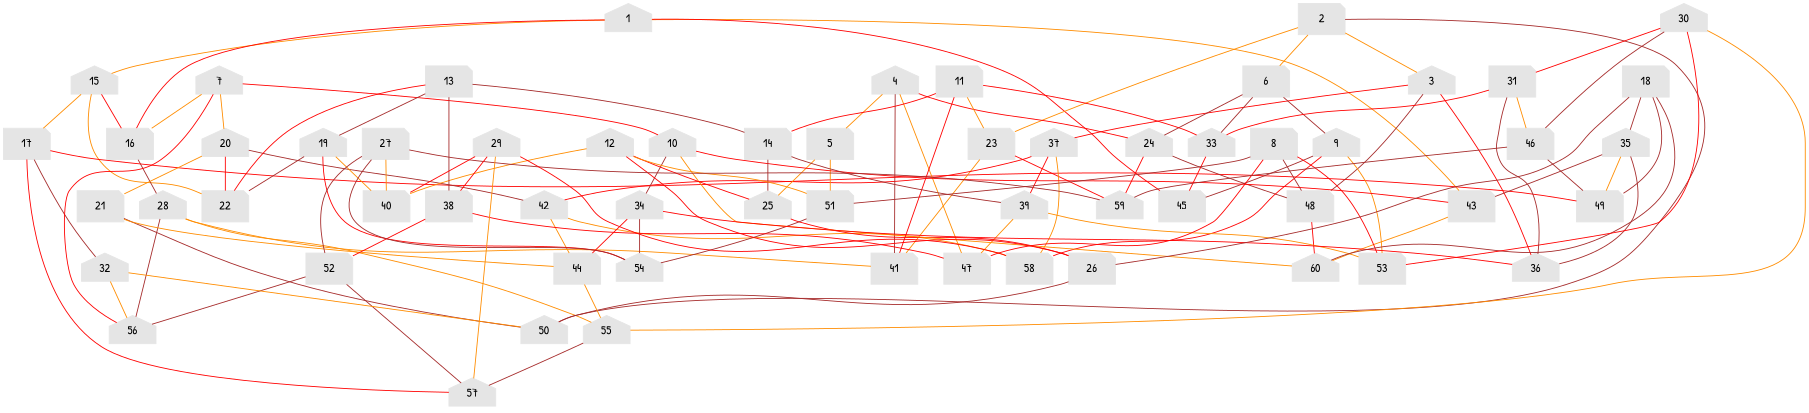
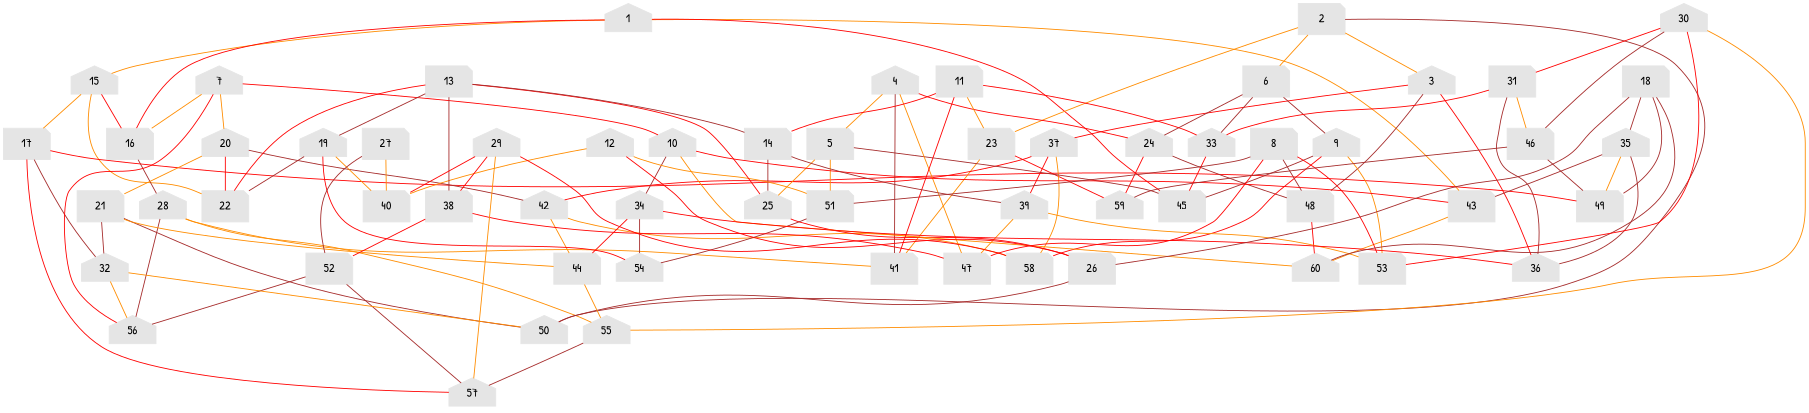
edge "5" -- "45": added
edge "27" -- "59": removed
edge "12" -- "25": now "13" -- "25"
edge "21" -- "32": added
edge "27" -- "54": removed
